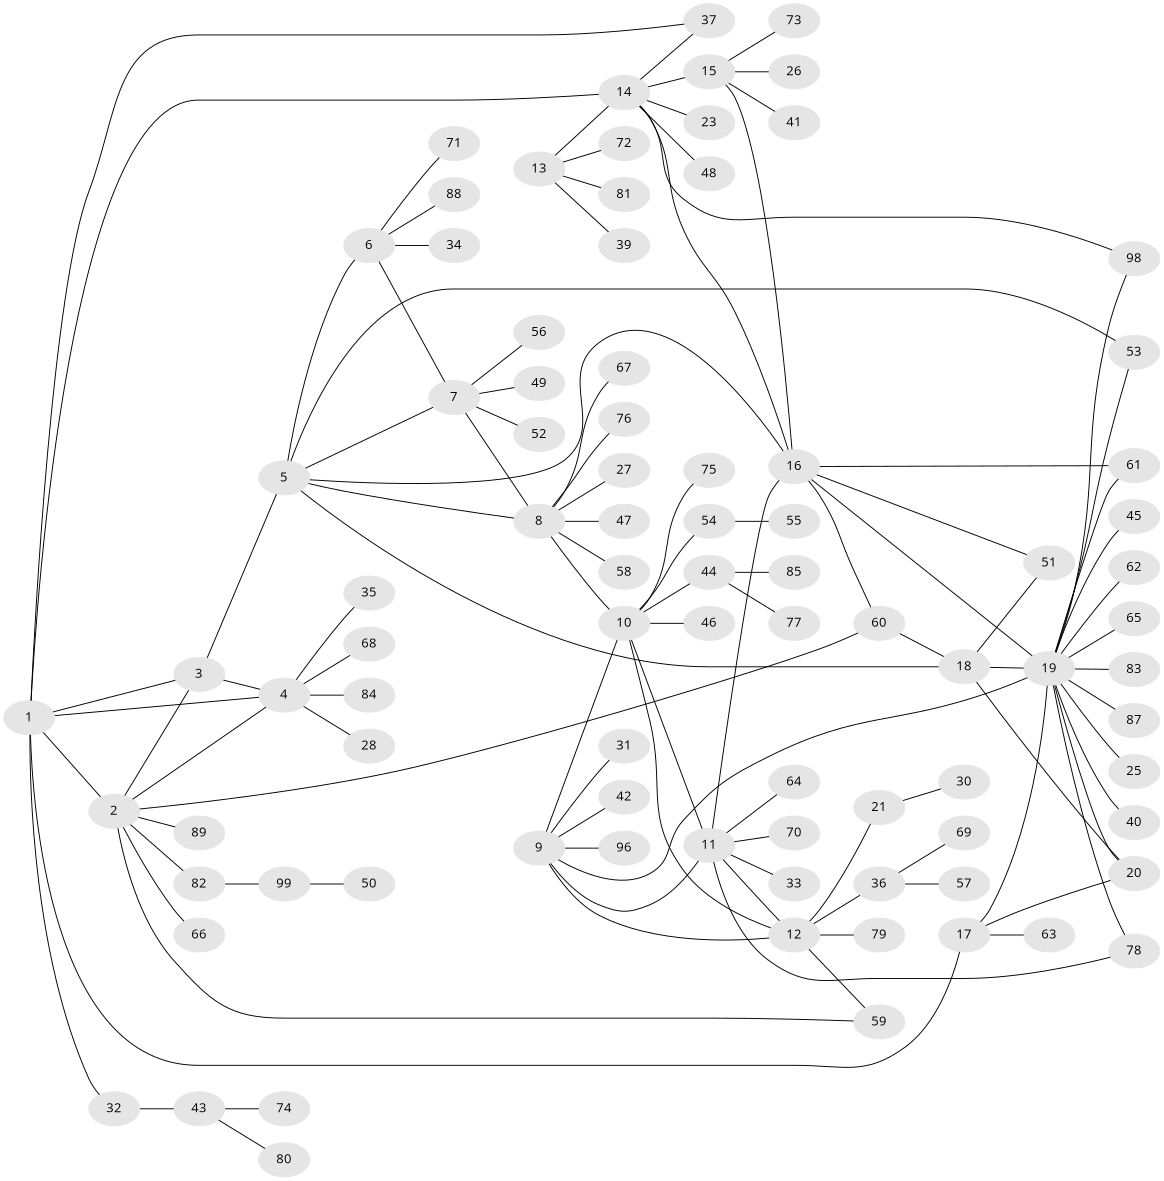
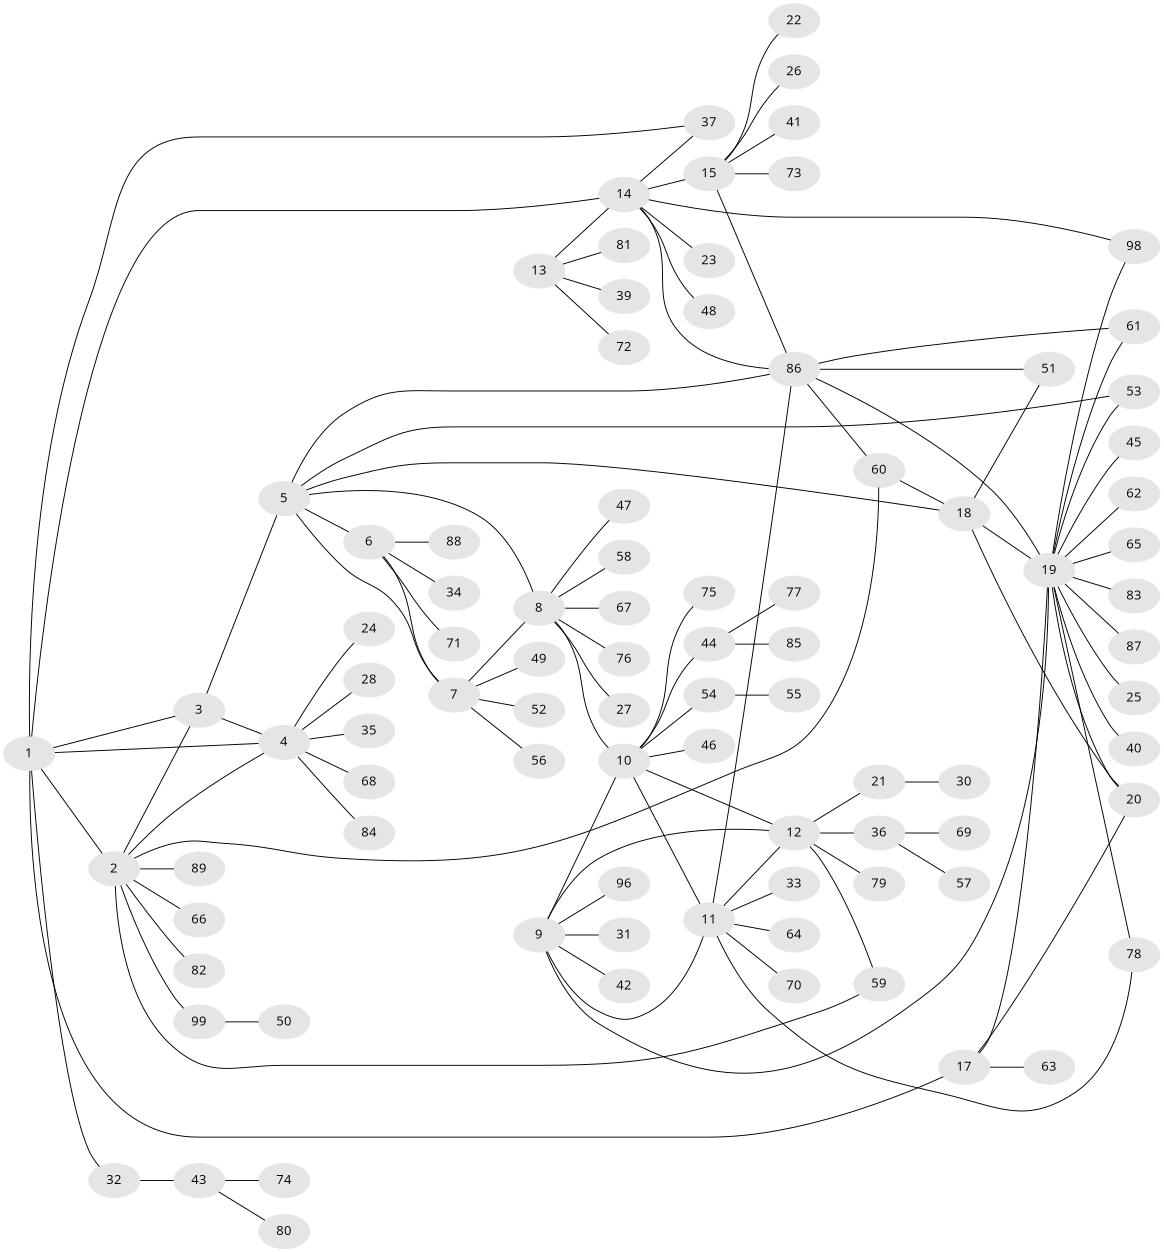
node "22": added
node "16": label "16" -> "86"
node "24": added
edge "82" -- "99": now "2" -- "99"
